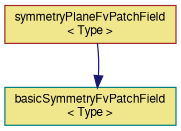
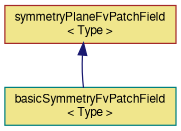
edge "symmetryPlaneFvPatchField < Type >" -> "basicSymmetryFvPatchField < Type >": reversed
